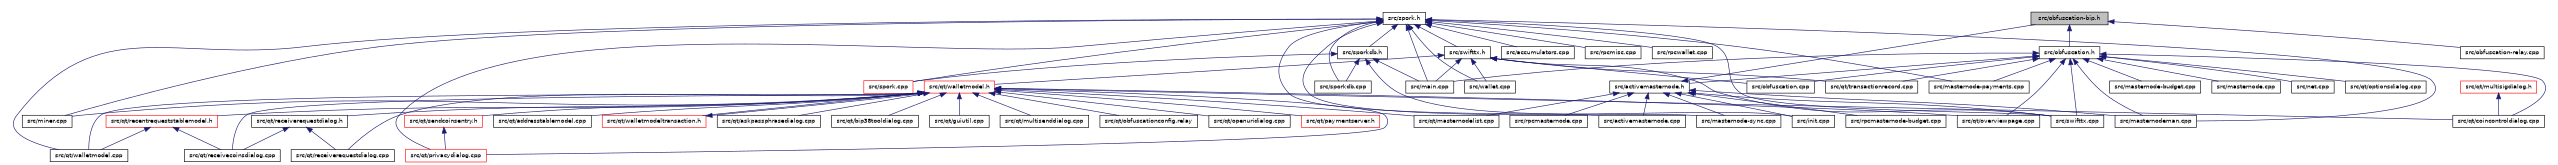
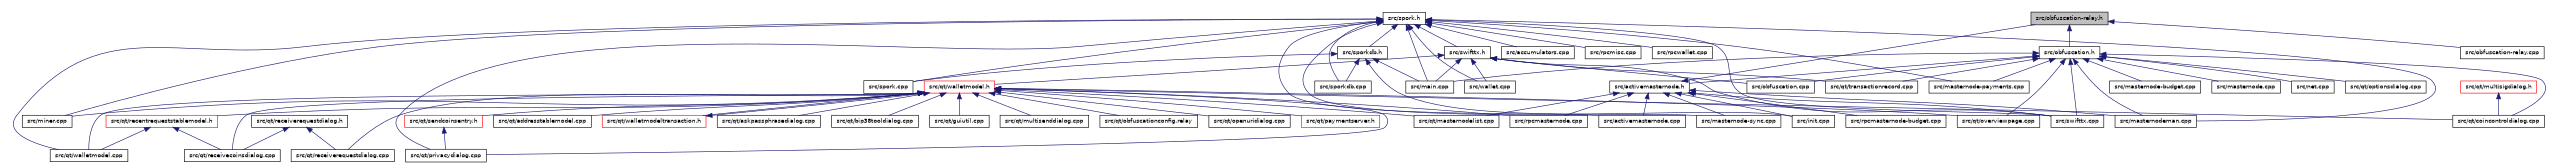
node "src/obfuscation-bip.h": label "src/obfuscation-bip.h" -> "src/obfuscation-relay.h"
node "src/spork.cpp": color red -> black
edge "src/qt/receiverequestdialog.h" -> "src/qt/walletmodel.h": now "src/rpcmasternode.cpp" -> "src/qt/walletmodel.h"
node "src/qt/privacydialog.cpp": color red -> black
